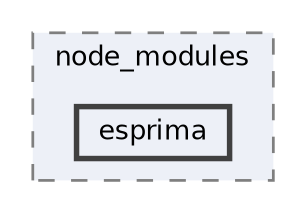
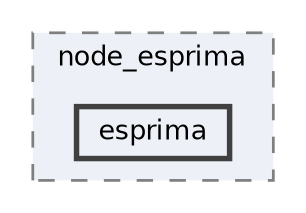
cluster "node_modules": label "node_modules" -> "node_esprima"
